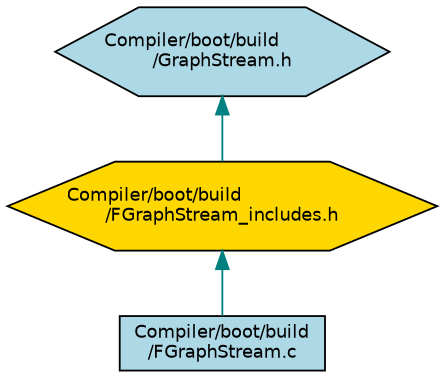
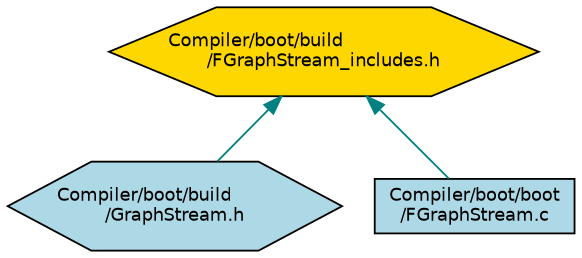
edge "Compiler/boot/build /FGraphStream_includes.h" -> "Compiler/boot/build /GraphStream.h": reversed
node "Compiler/boot/build /FGraphStream.c": label "Compiler/boot/build /FGraphStream.c" -> "Compiler/boot/boot /FGraphStream.c"
